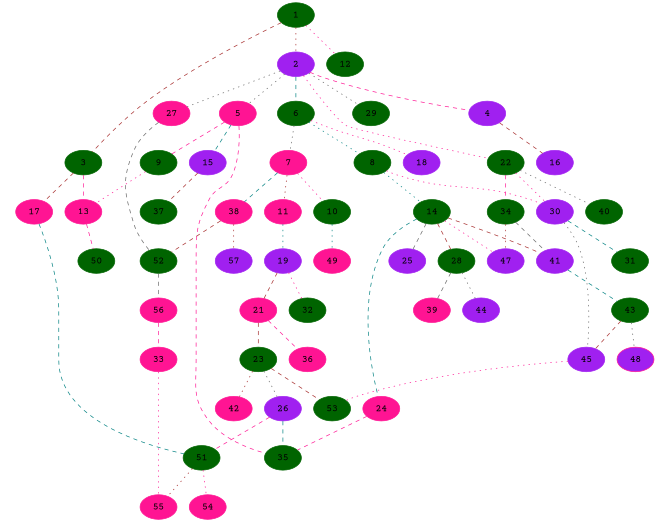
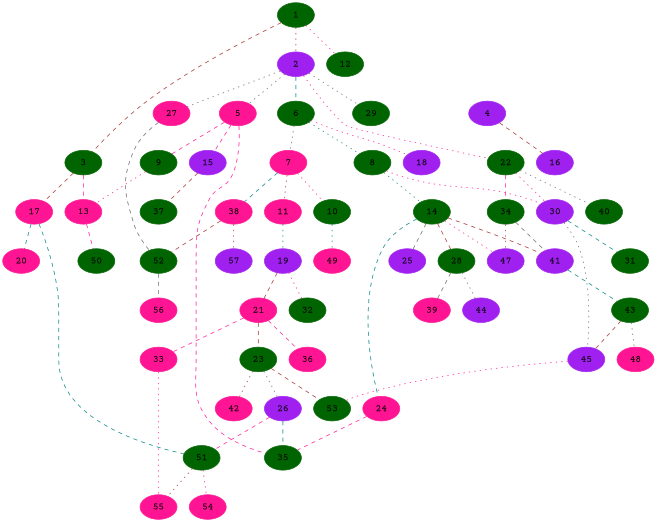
edge "2" -- "4": removed
edge "5" -- "15": color teal -> deeppink
node "20": added
edge "56" -- "33": now "21" -- "33"
node "48": fillcolor purple -> deeppink
